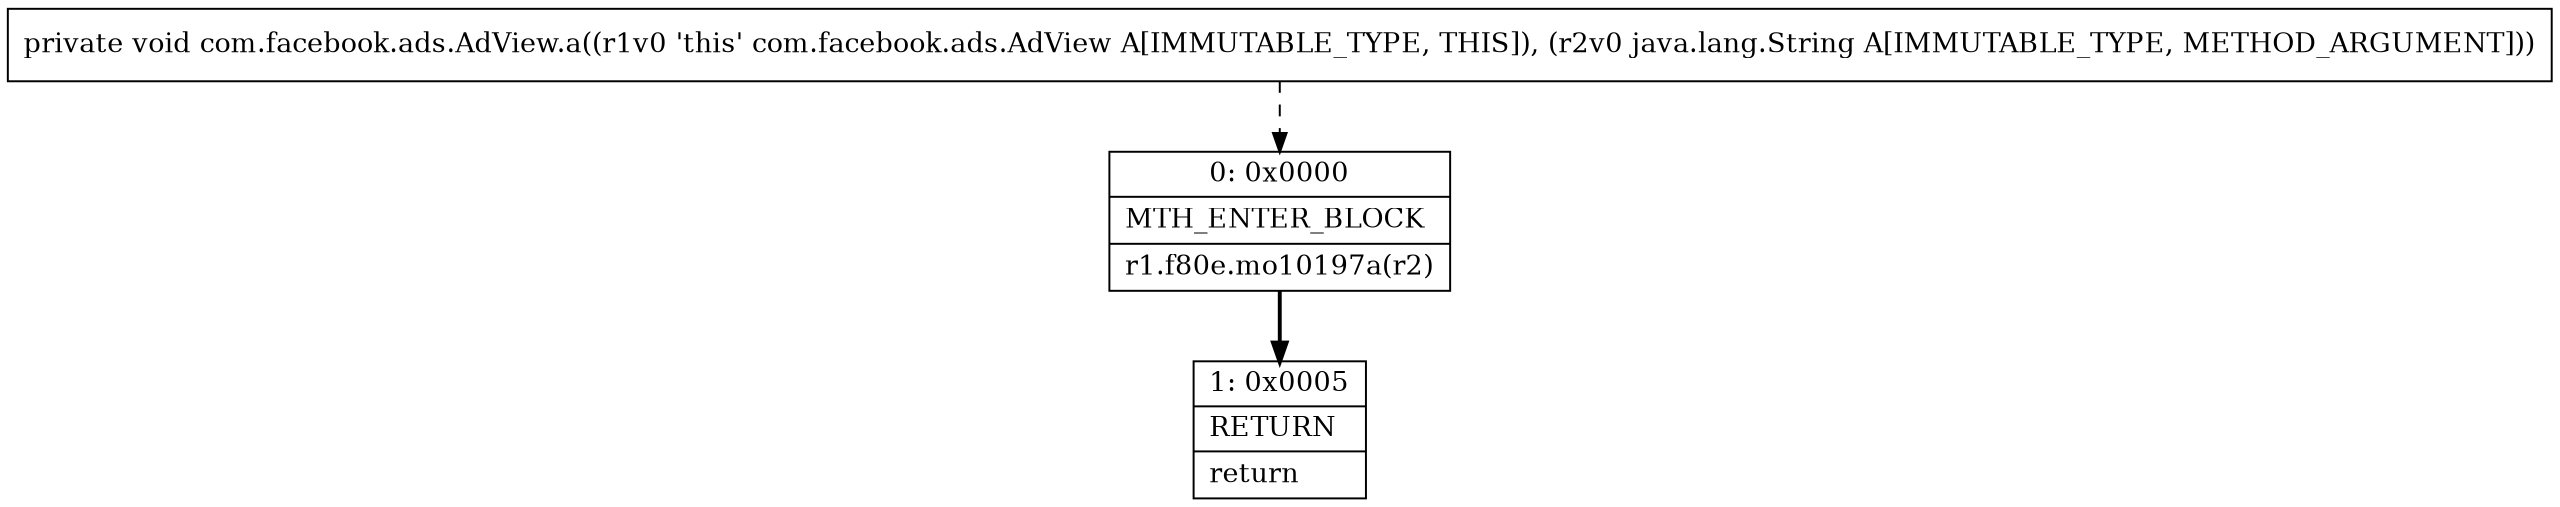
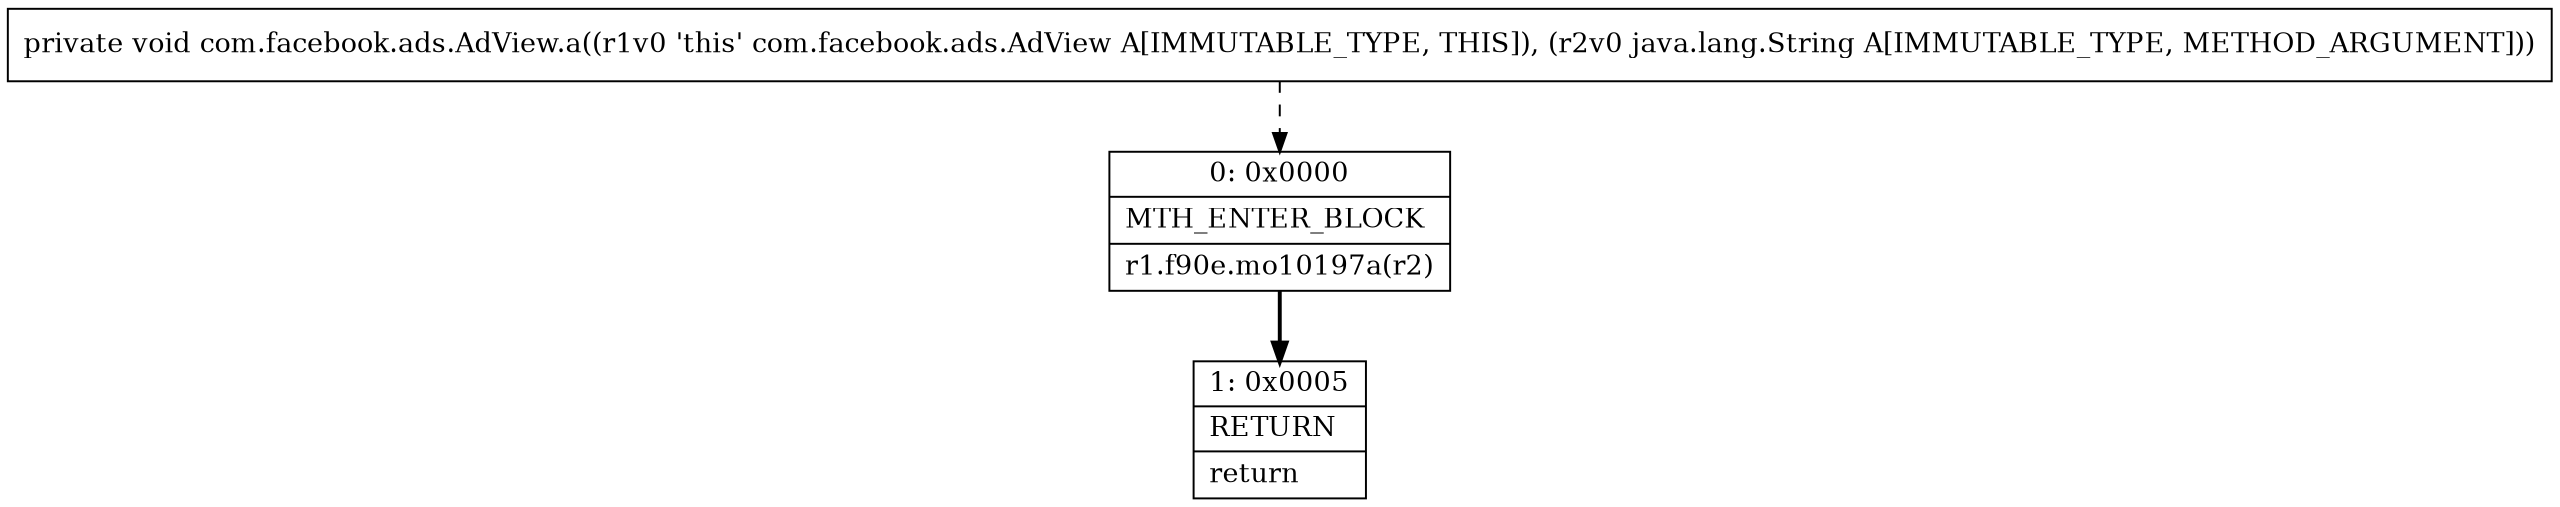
node "0: 0x0000": text "r1.f80e.mo10197a(r2)" -> "r1.f90e.mo10197a(r2)"
